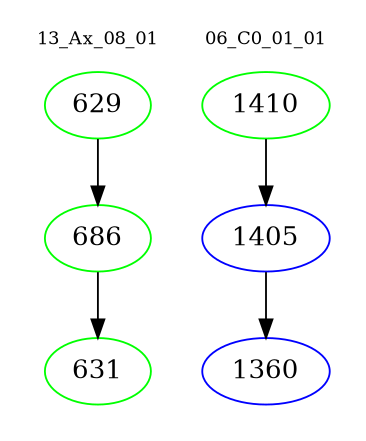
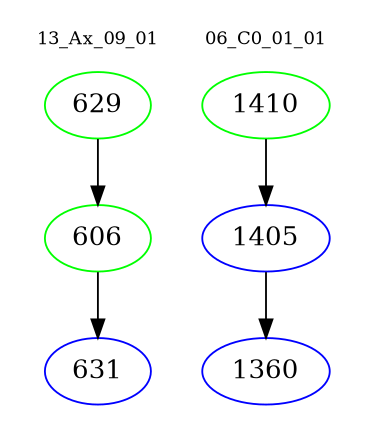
cluster "13_Ax_08_01": label "13_Ax_08_01" -> "13_Ax_09_01"
node "686": label "686" -> "606"
node "631": color green -> blue
